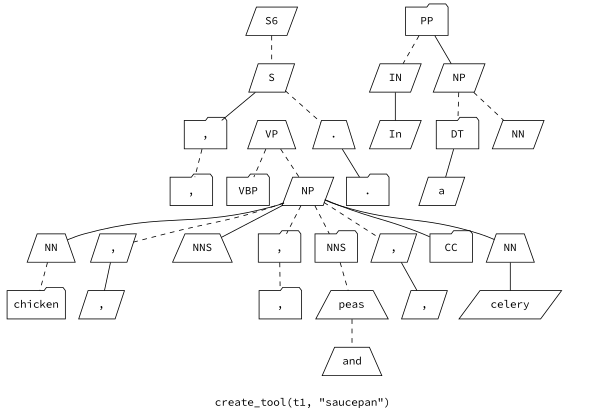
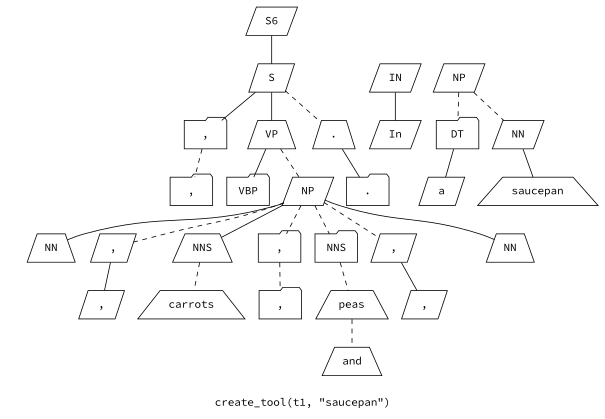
node "PP": removed
edge "S6" -- "S": style dashed -> solid
edge "S" -- "VP": added
edge "VP" -- "VBP": style dashed -> solid
node "saucepan": added
node "CC": removed
node "chicken": removed
node "carrots": added
node "celery": removed
